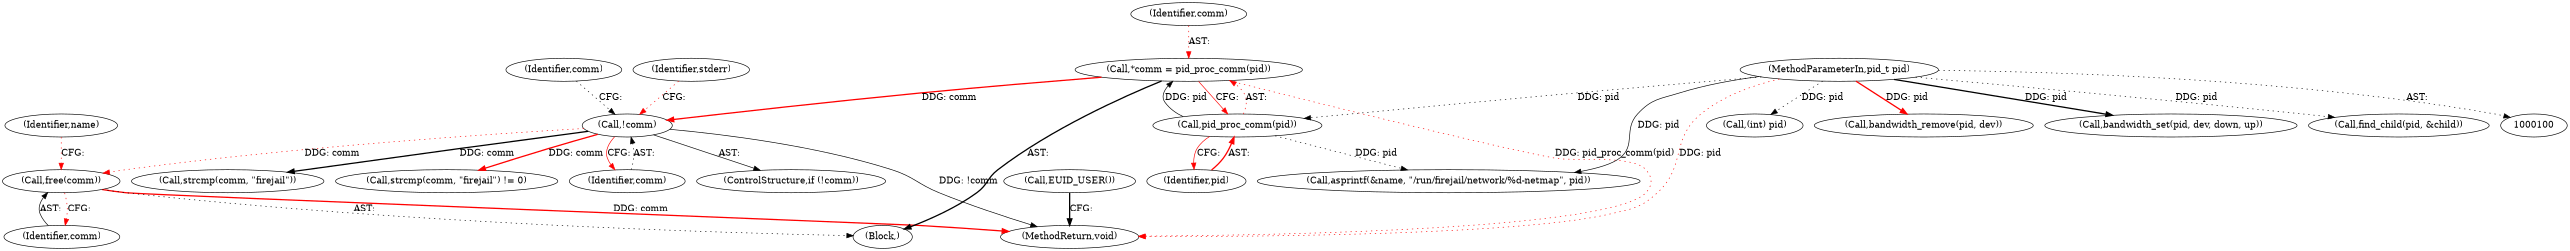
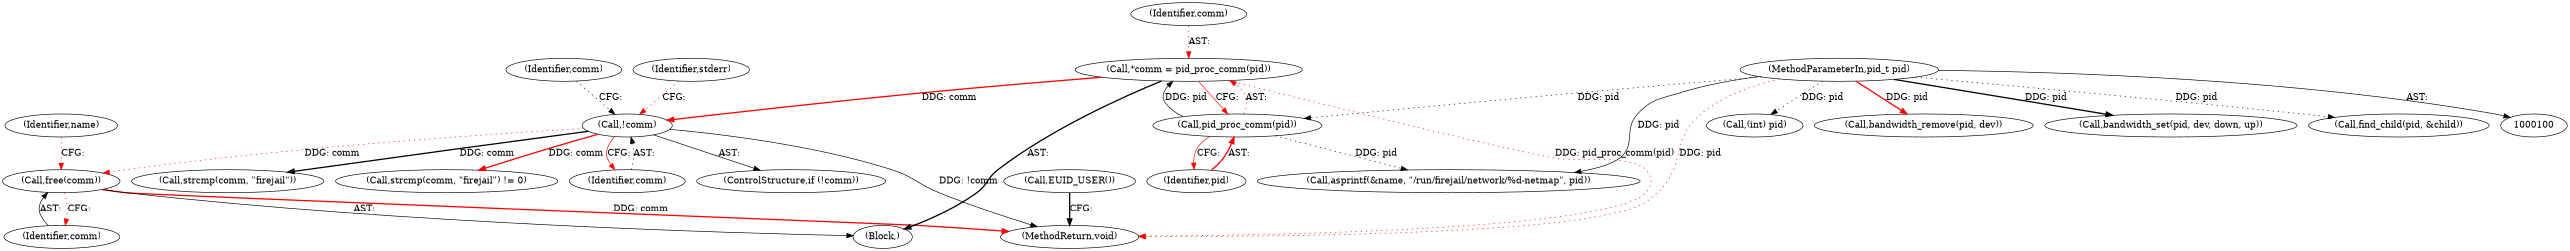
edge "(MethodParameterIn,pid_t pid)" -> "1000100": style dotted -> solid
edge "(Call,free(comm))" -> "(Block,)": style dotted -> solid
